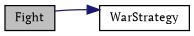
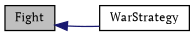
edge "Fight" -> "WarStrategy": reversed
